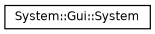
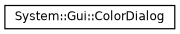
node "System::Gui::System": label "System::Gui::System" -> "System::Gui::ColorDialog"
